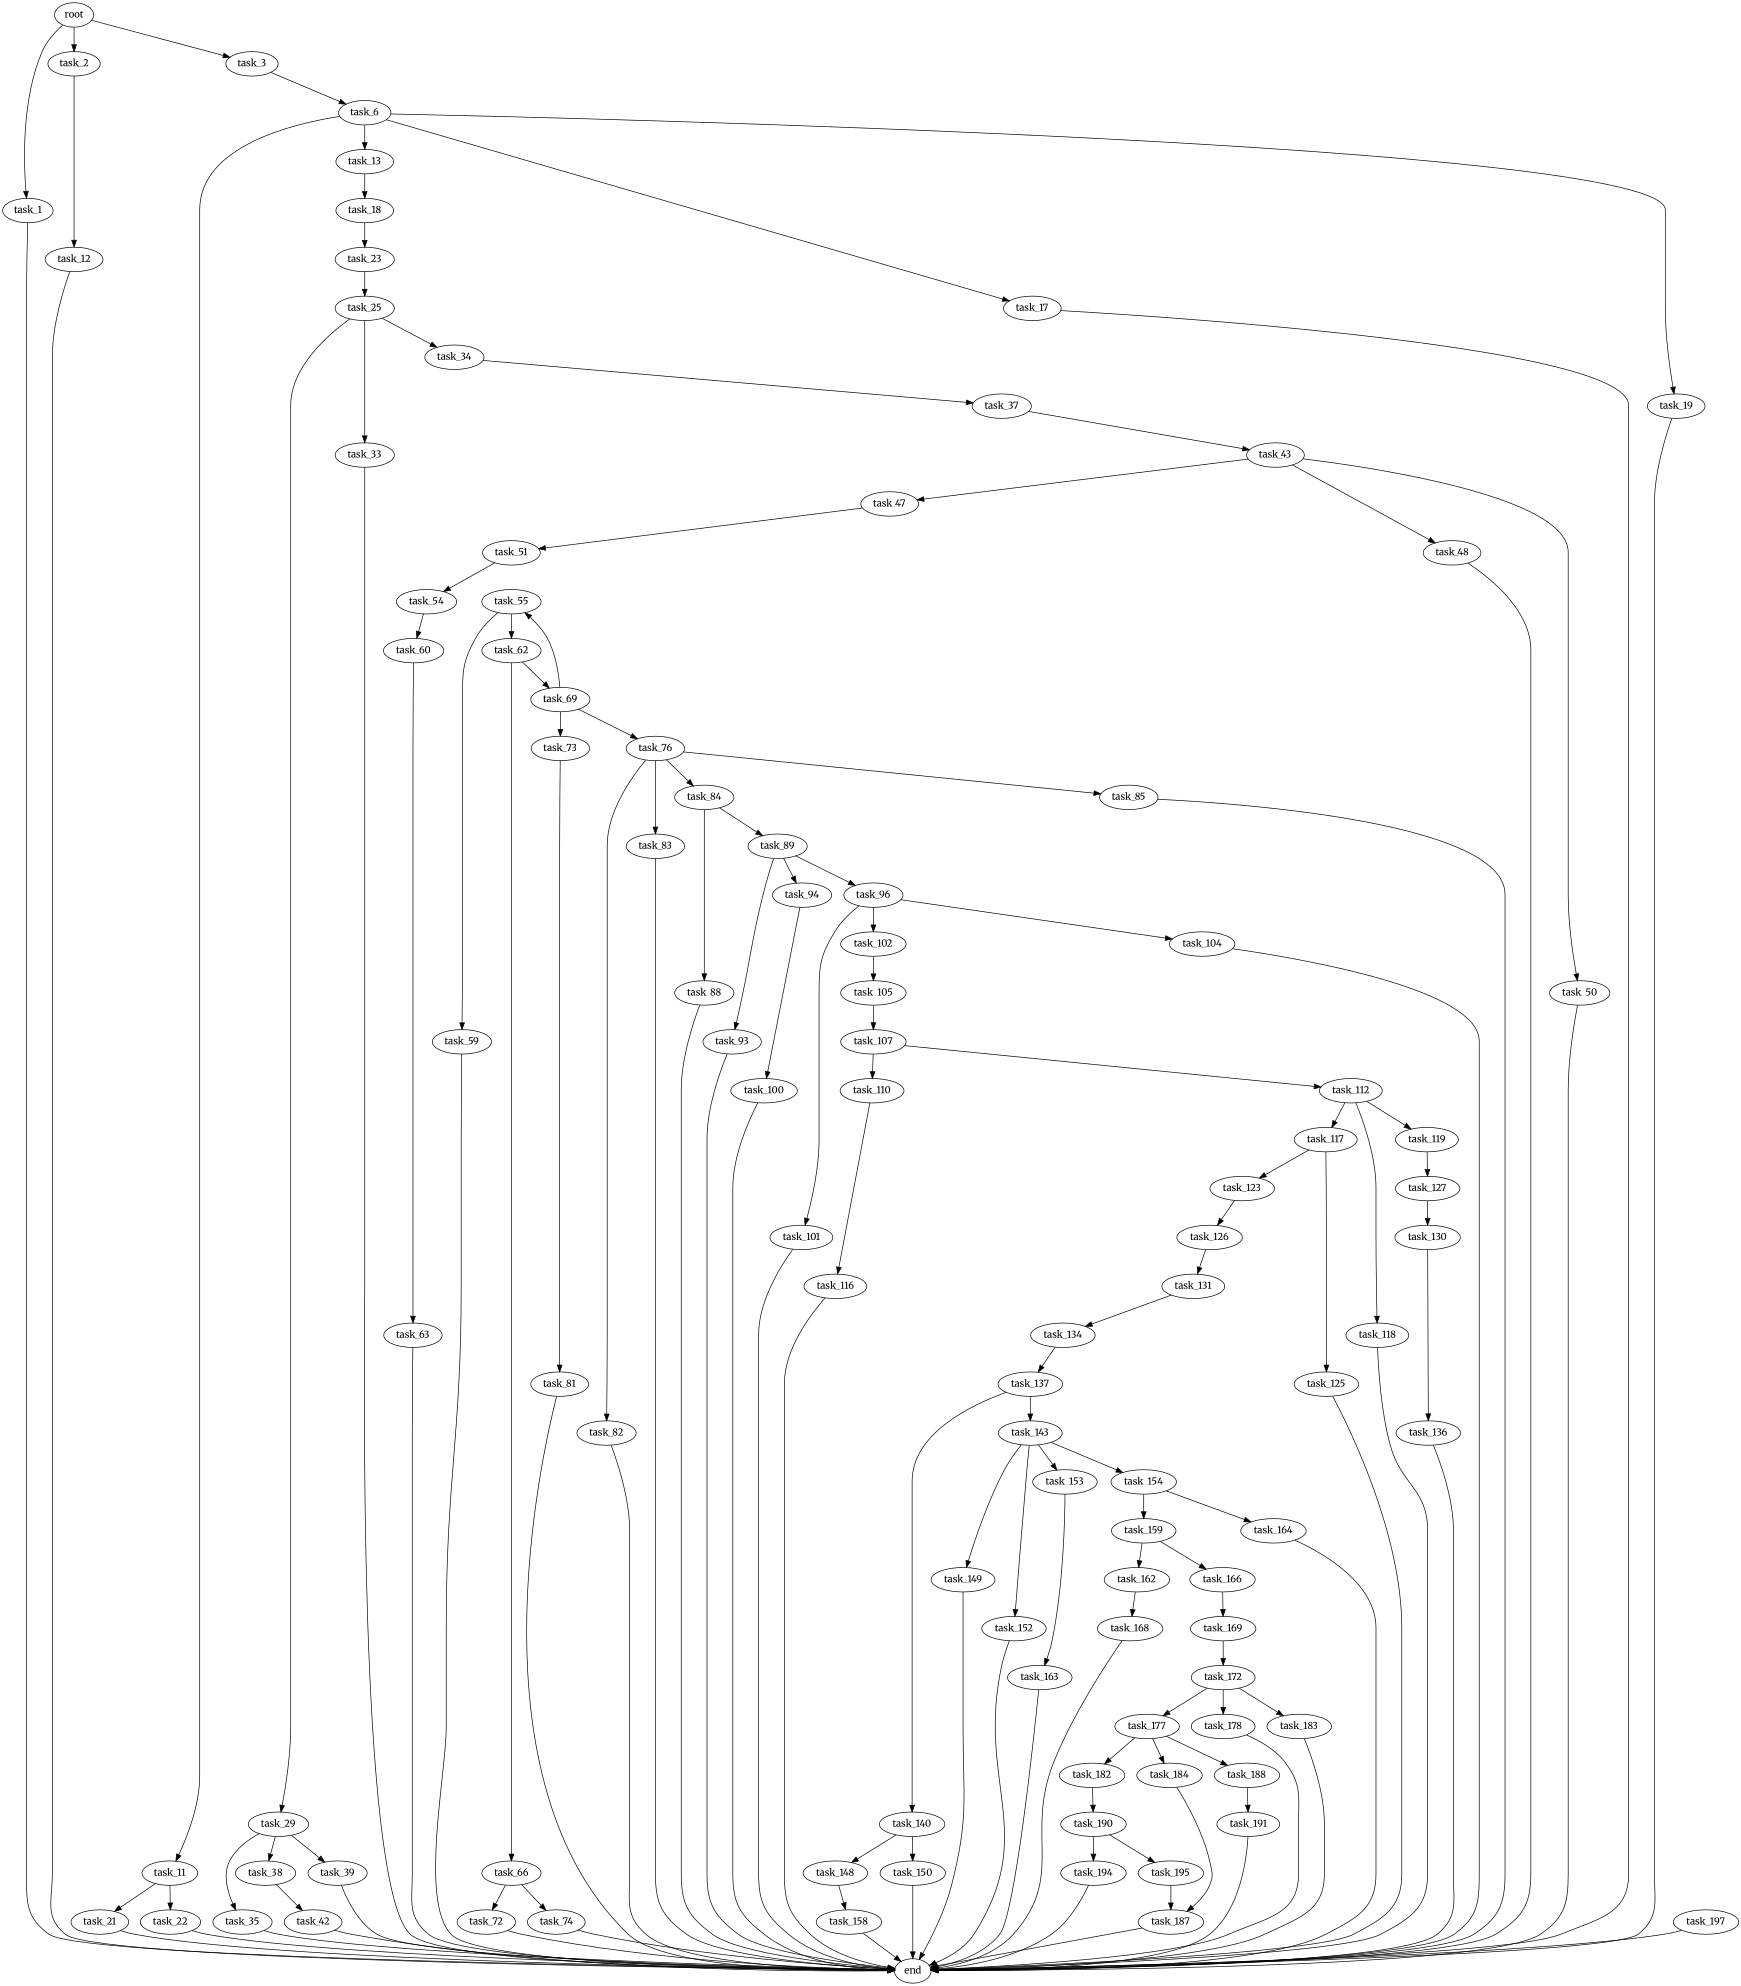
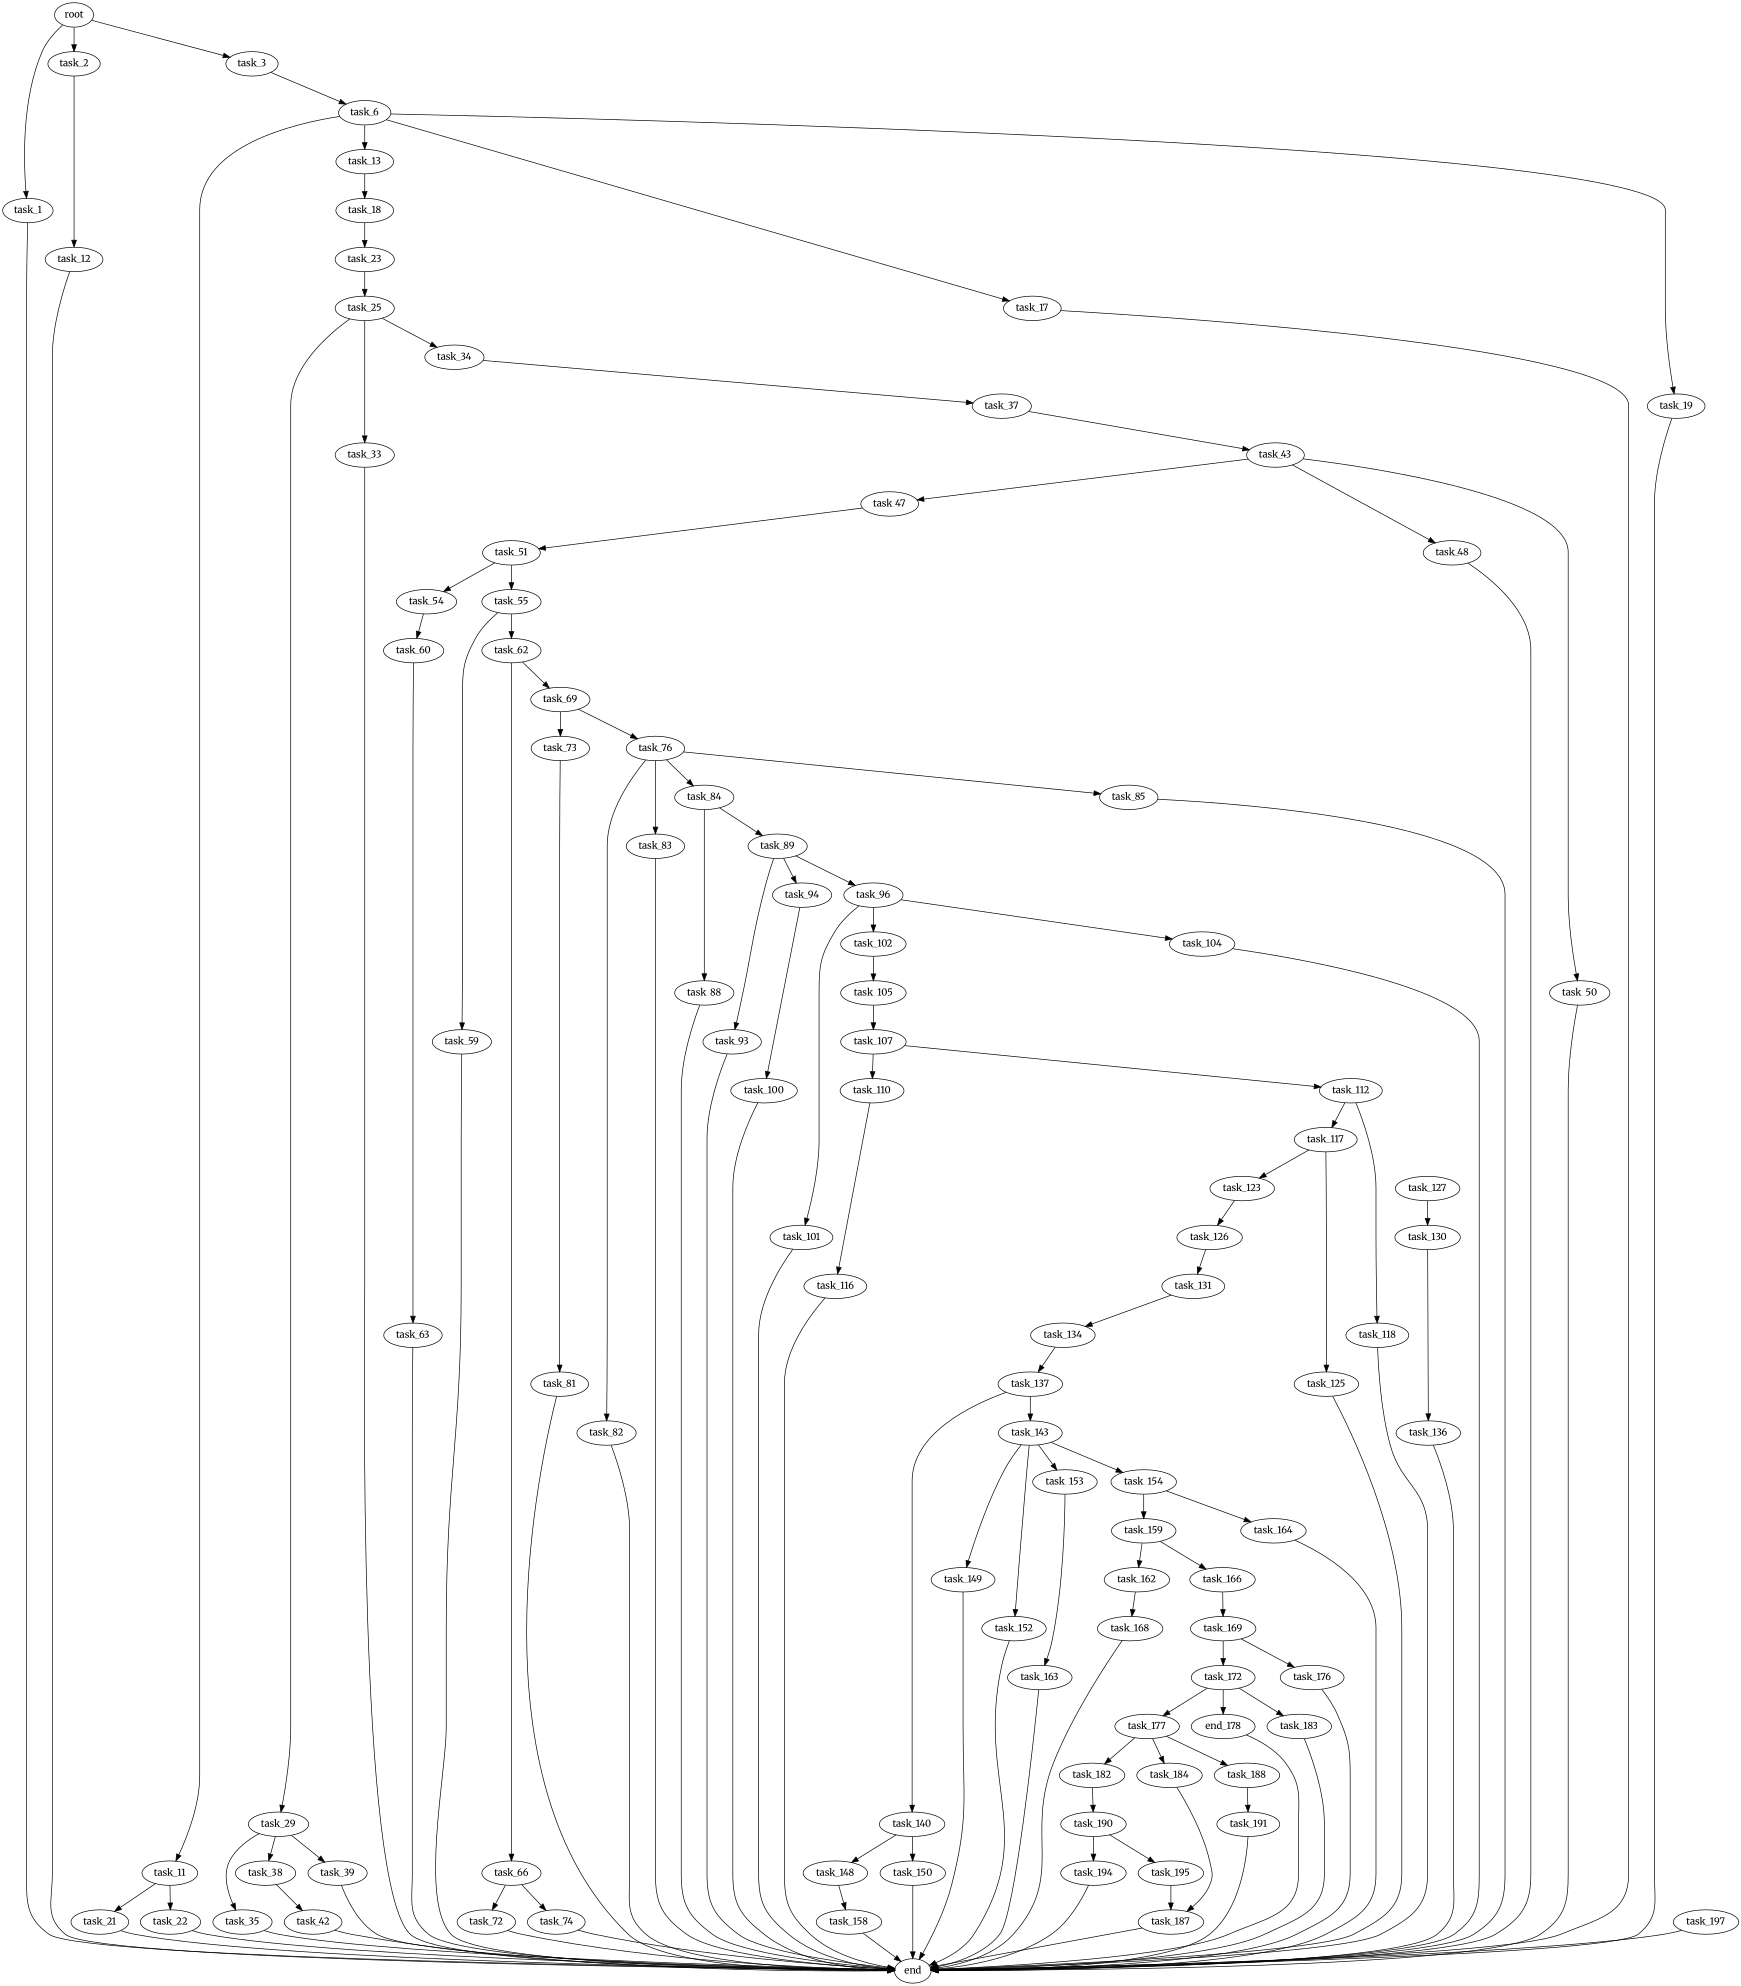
edge "task_69" -> "task_55": now "task_51" -> "task_55"
node "task_119": removed
node "task_176": added
node "task_178": label "task_178" -> "end_178"
